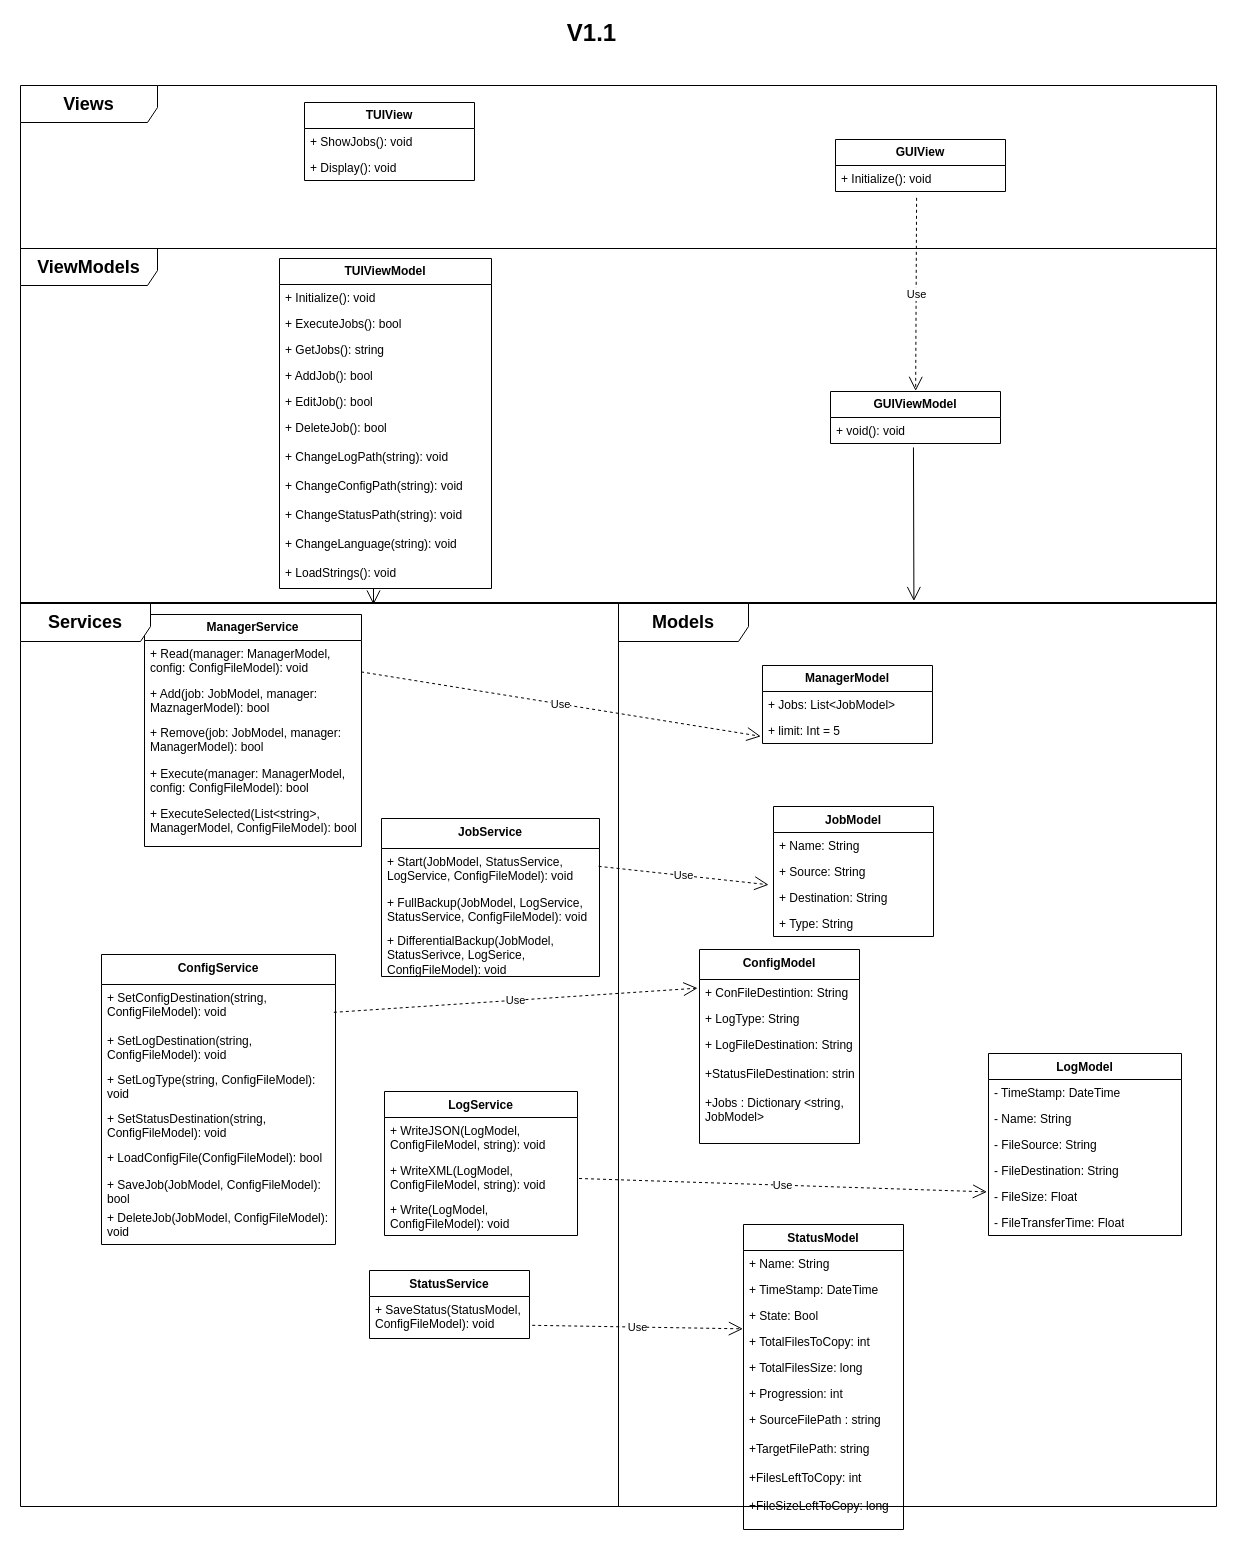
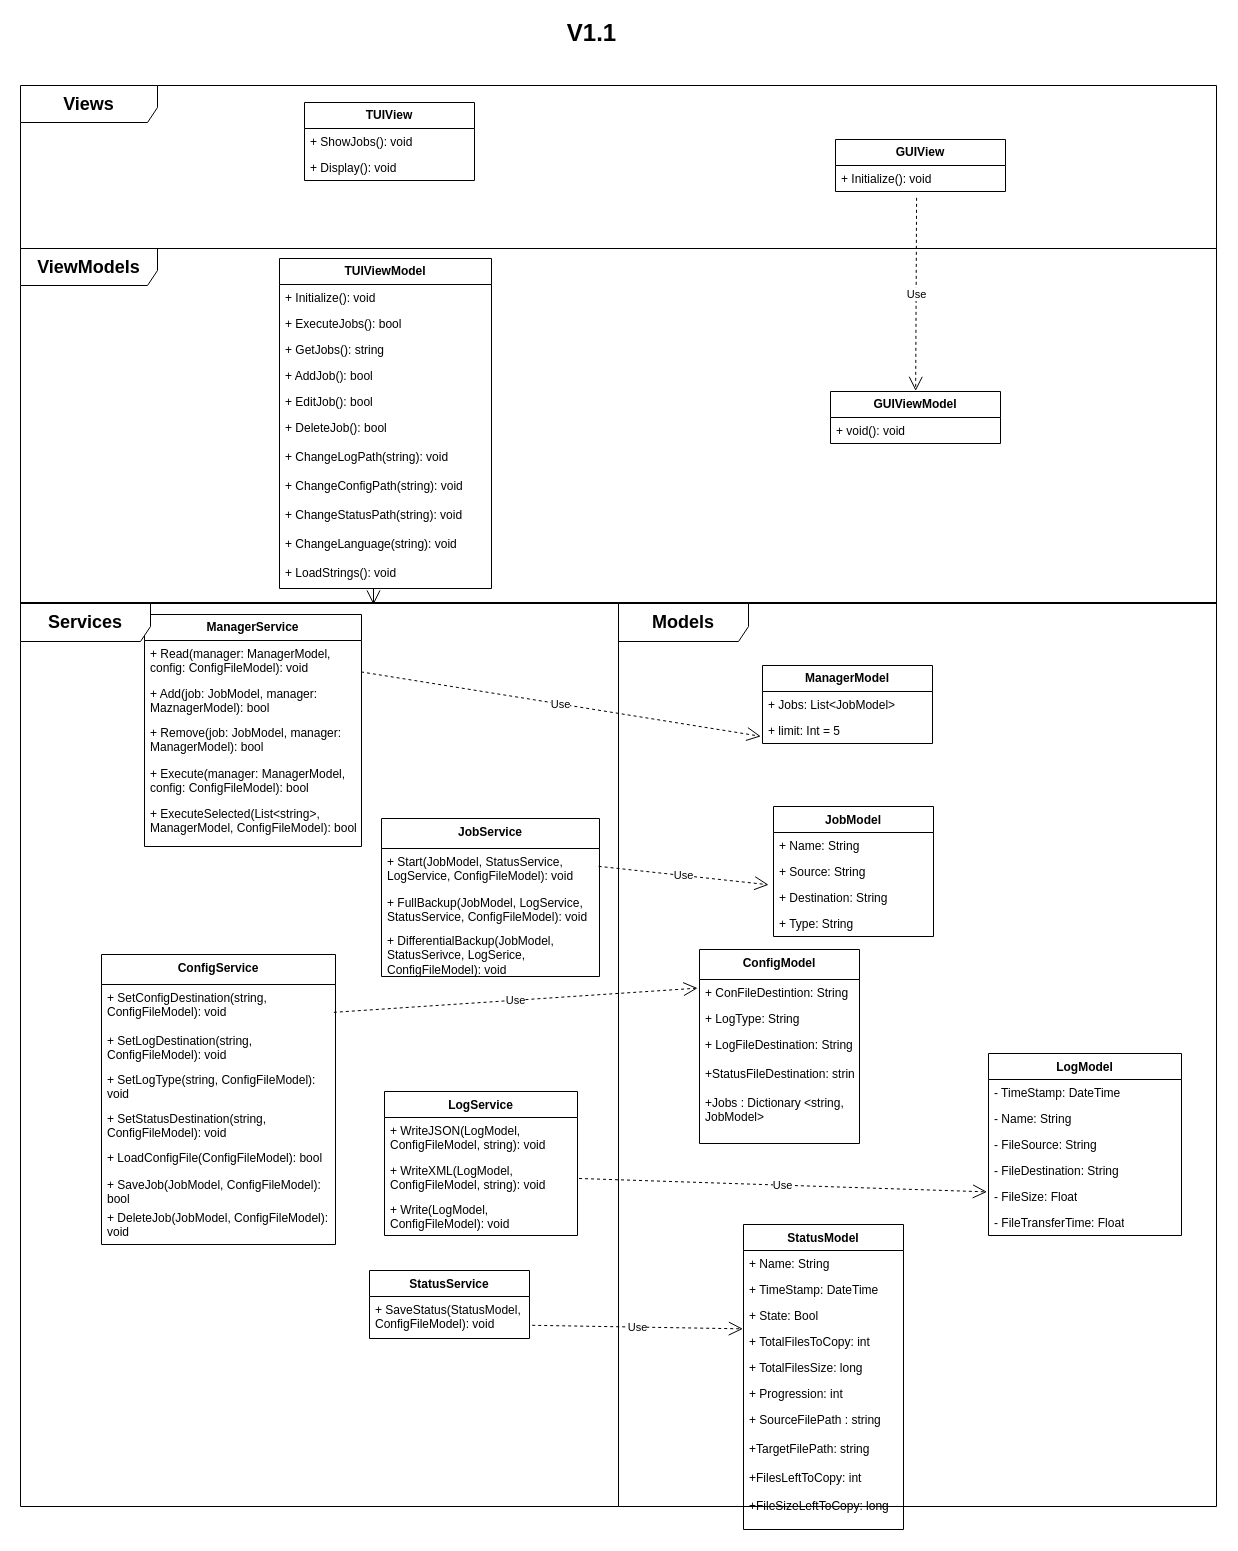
edge "+ void(): void" -> "ViewModels": removed
